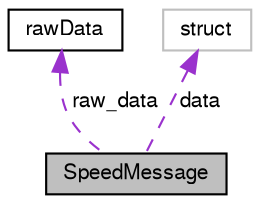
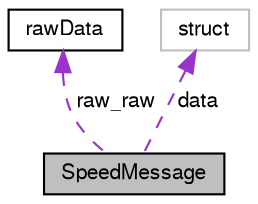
edge "SpeedMessage" -> "rawData": label " raw_data" -> " raw_raw"
